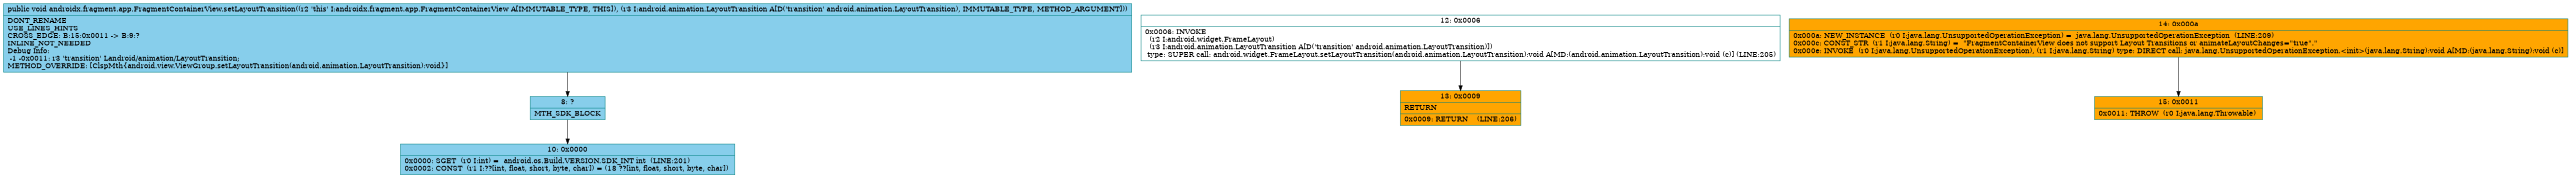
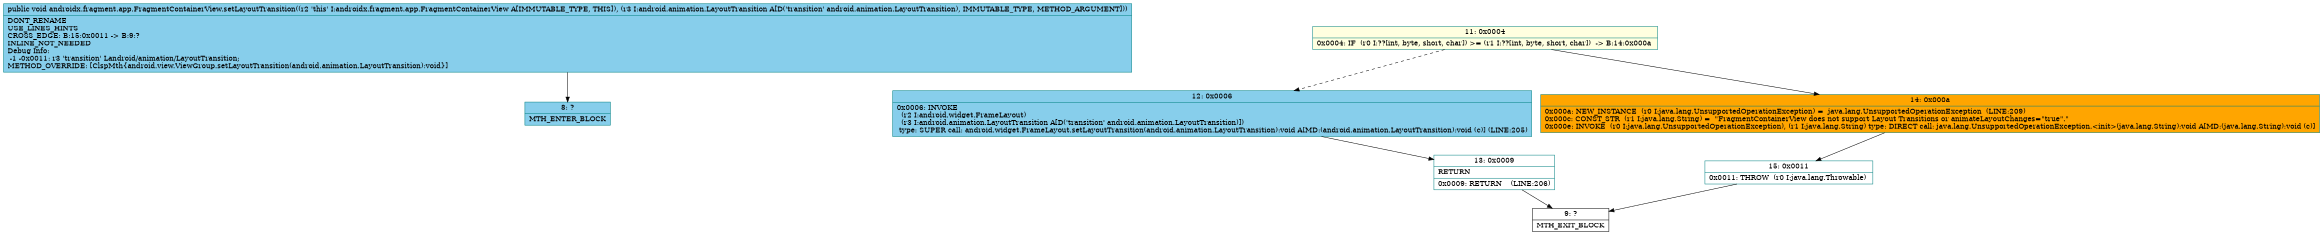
node "12: 0x0006": fillcolor white -> skyblue
node "11: 0x0004": added
node "13: 0x0009": fillcolor orange -> white
node "15: 0x0011": fillcolor orange -> white
node "8: ?": text "MTH_SDK_BLOCK" -> "MTH_ENTER_BLOCK"
node "10: 0x0000": removed
node "9: ?": added
